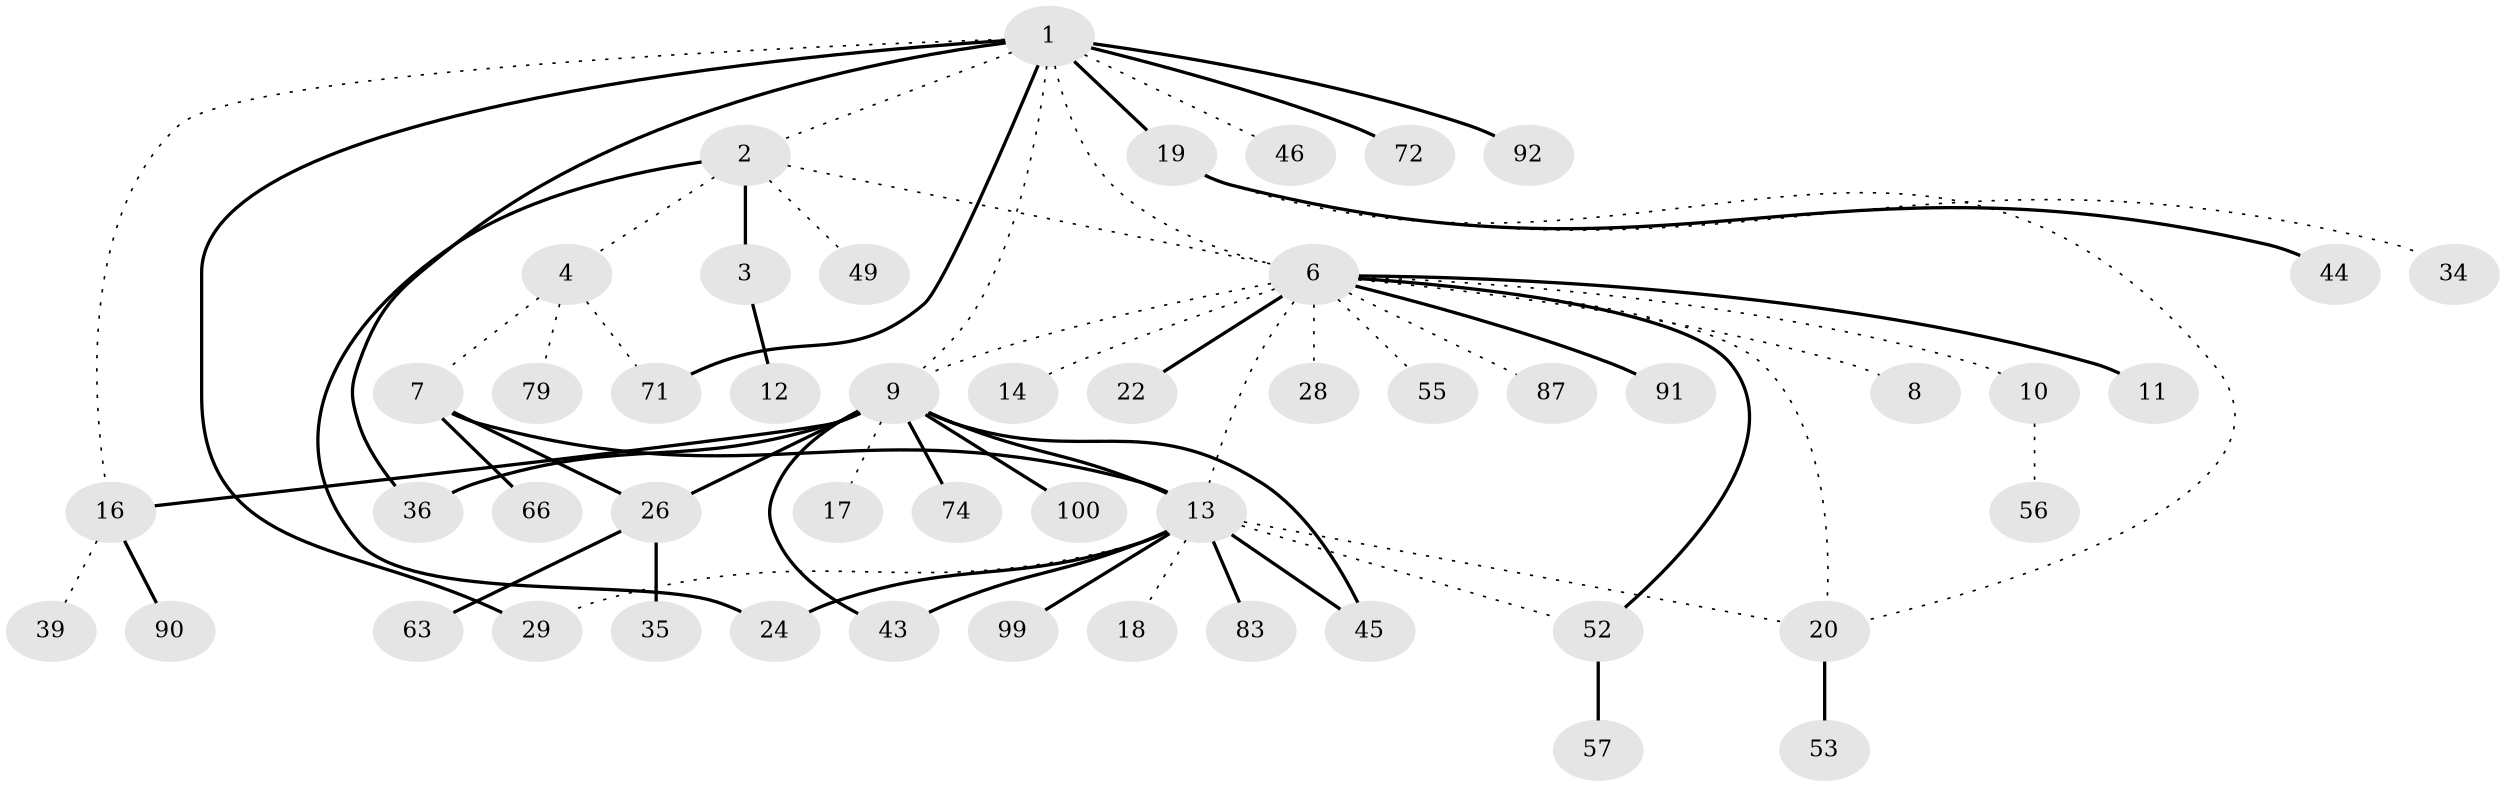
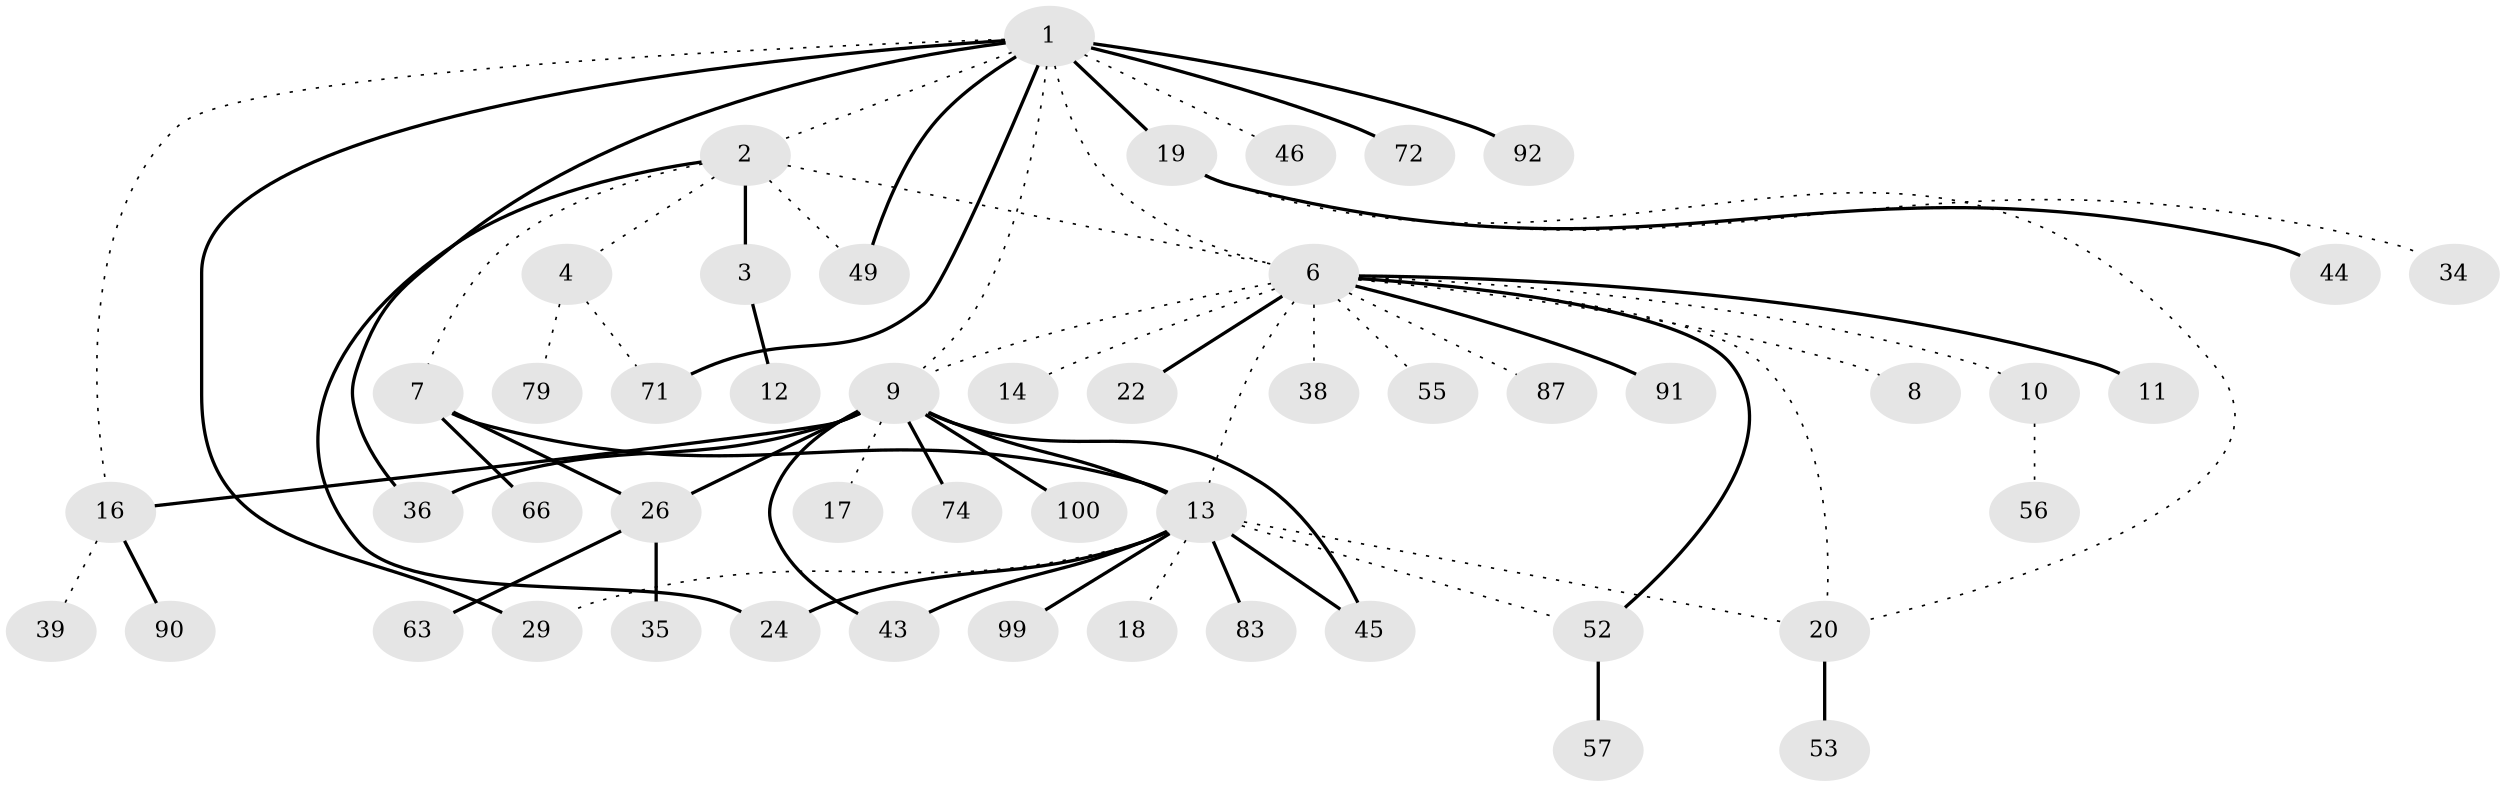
edge "1" -- "49": added
edge "4" -- "7": now "2" -- "7"
node "28": label "28" -> "38"
